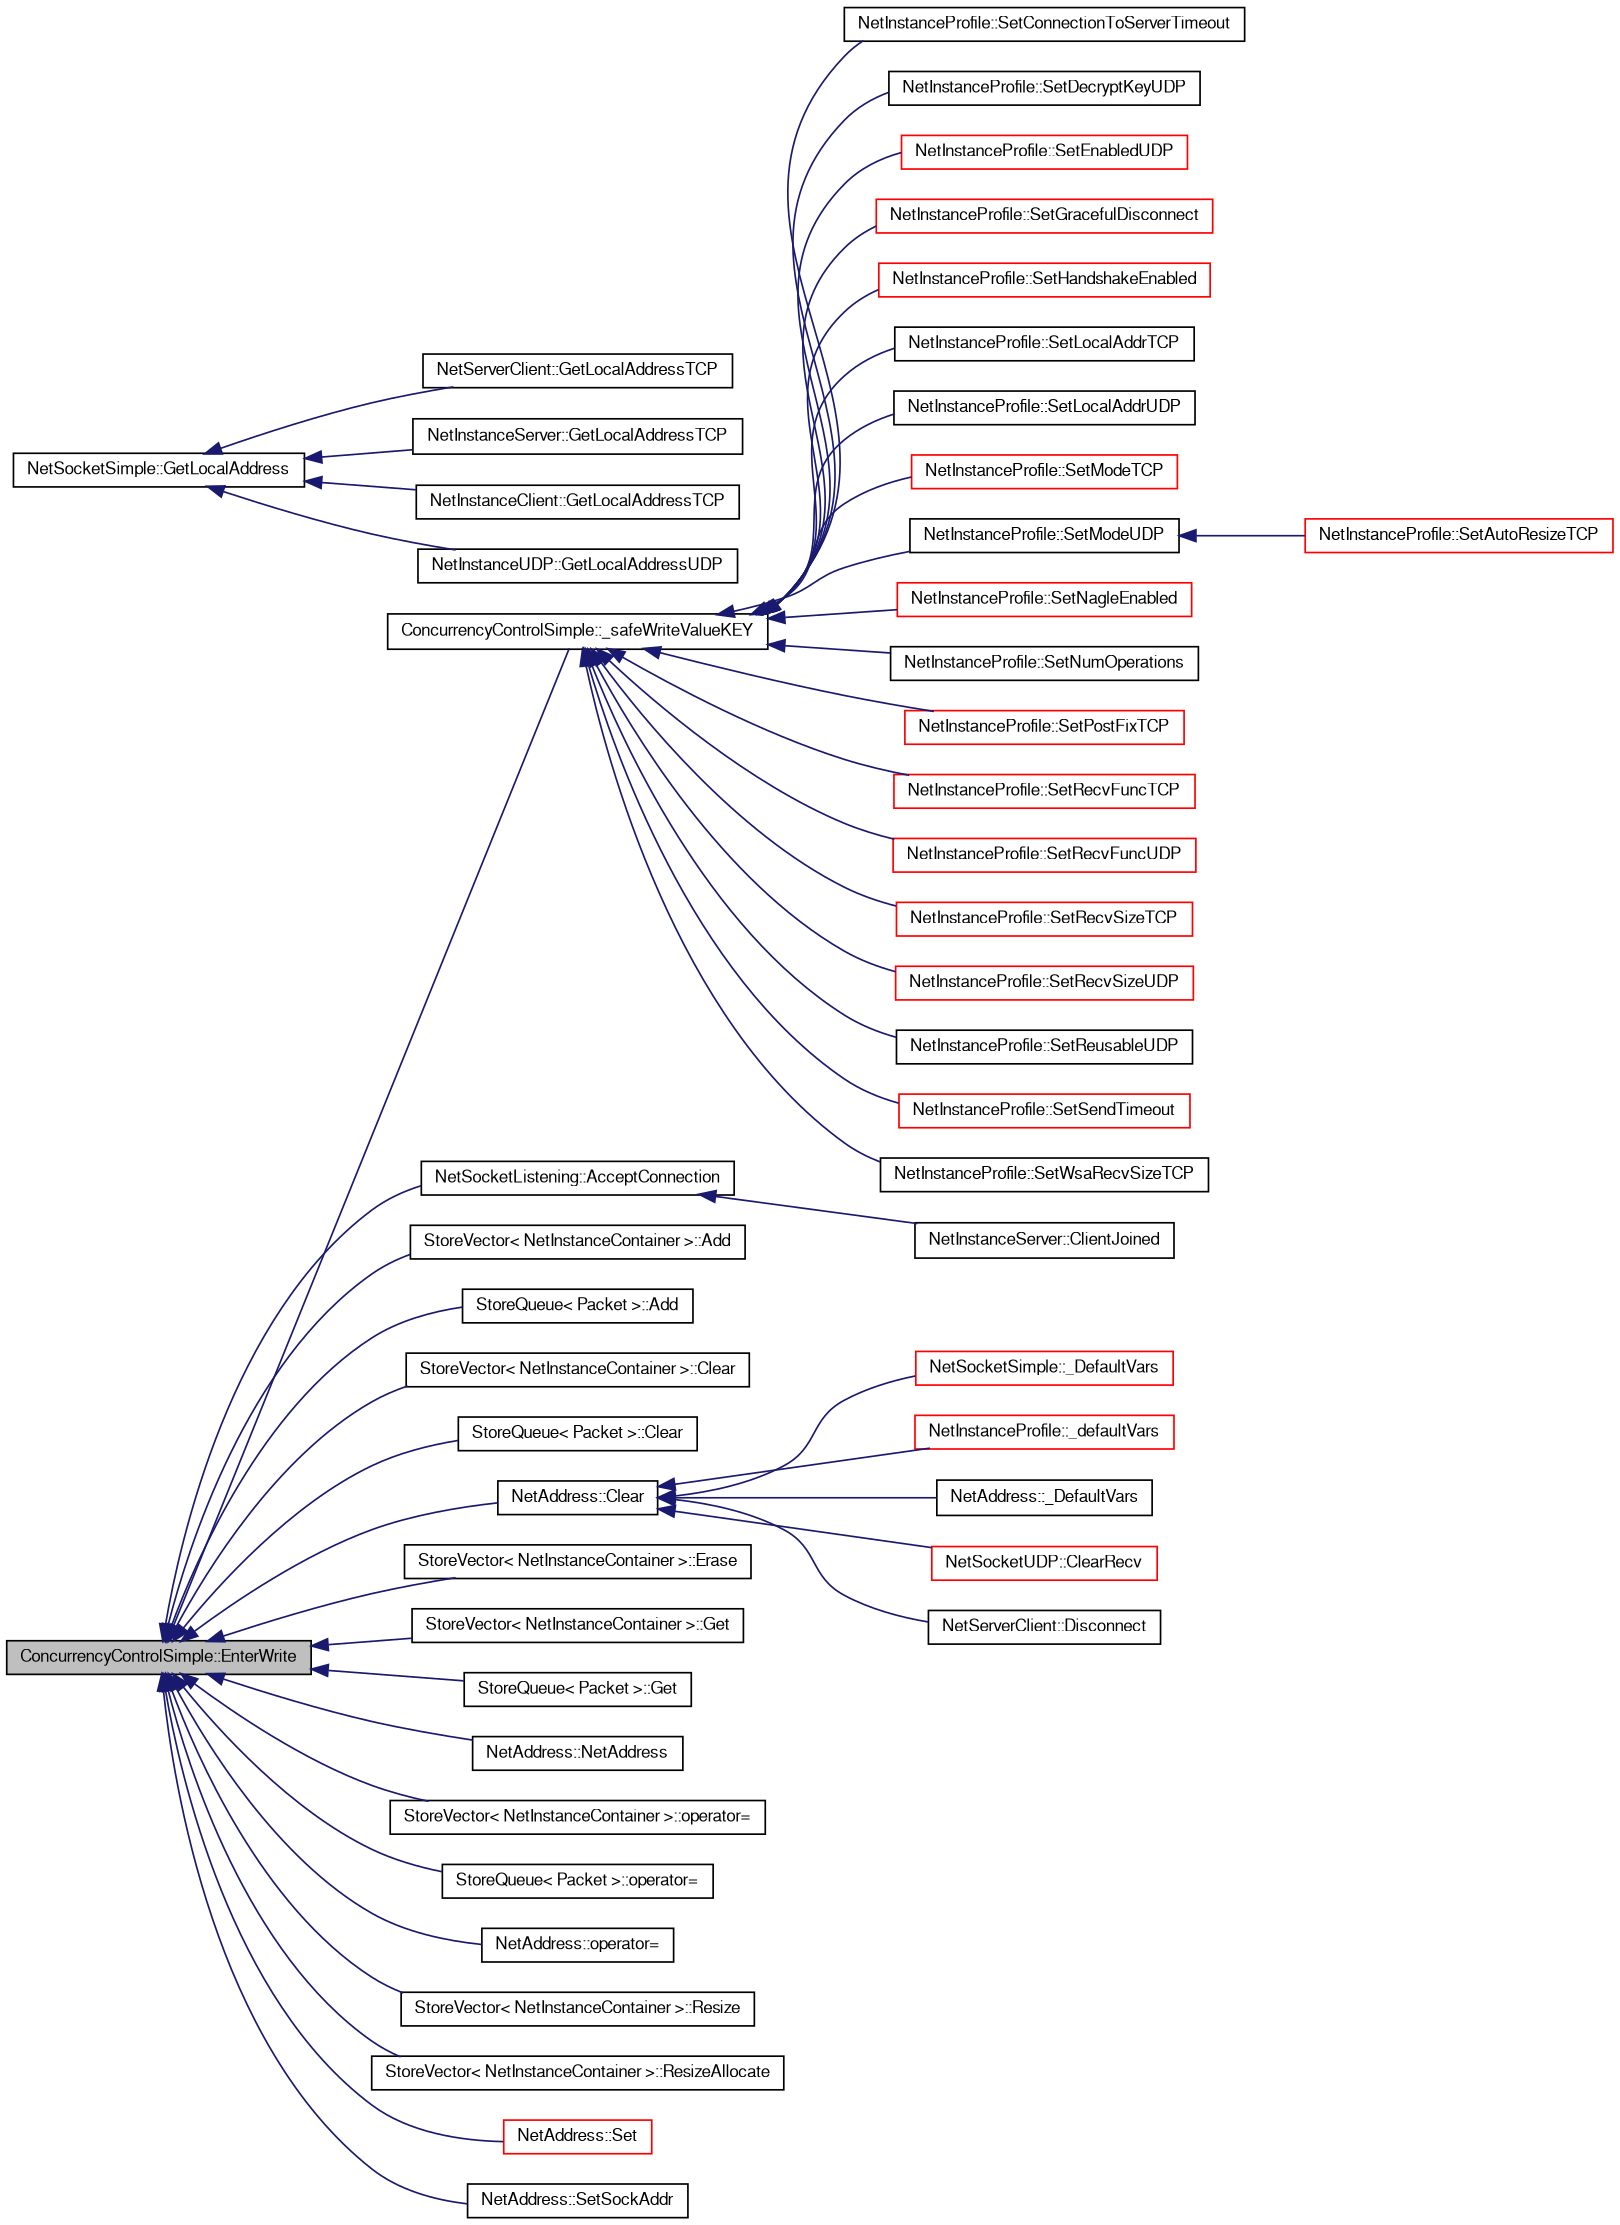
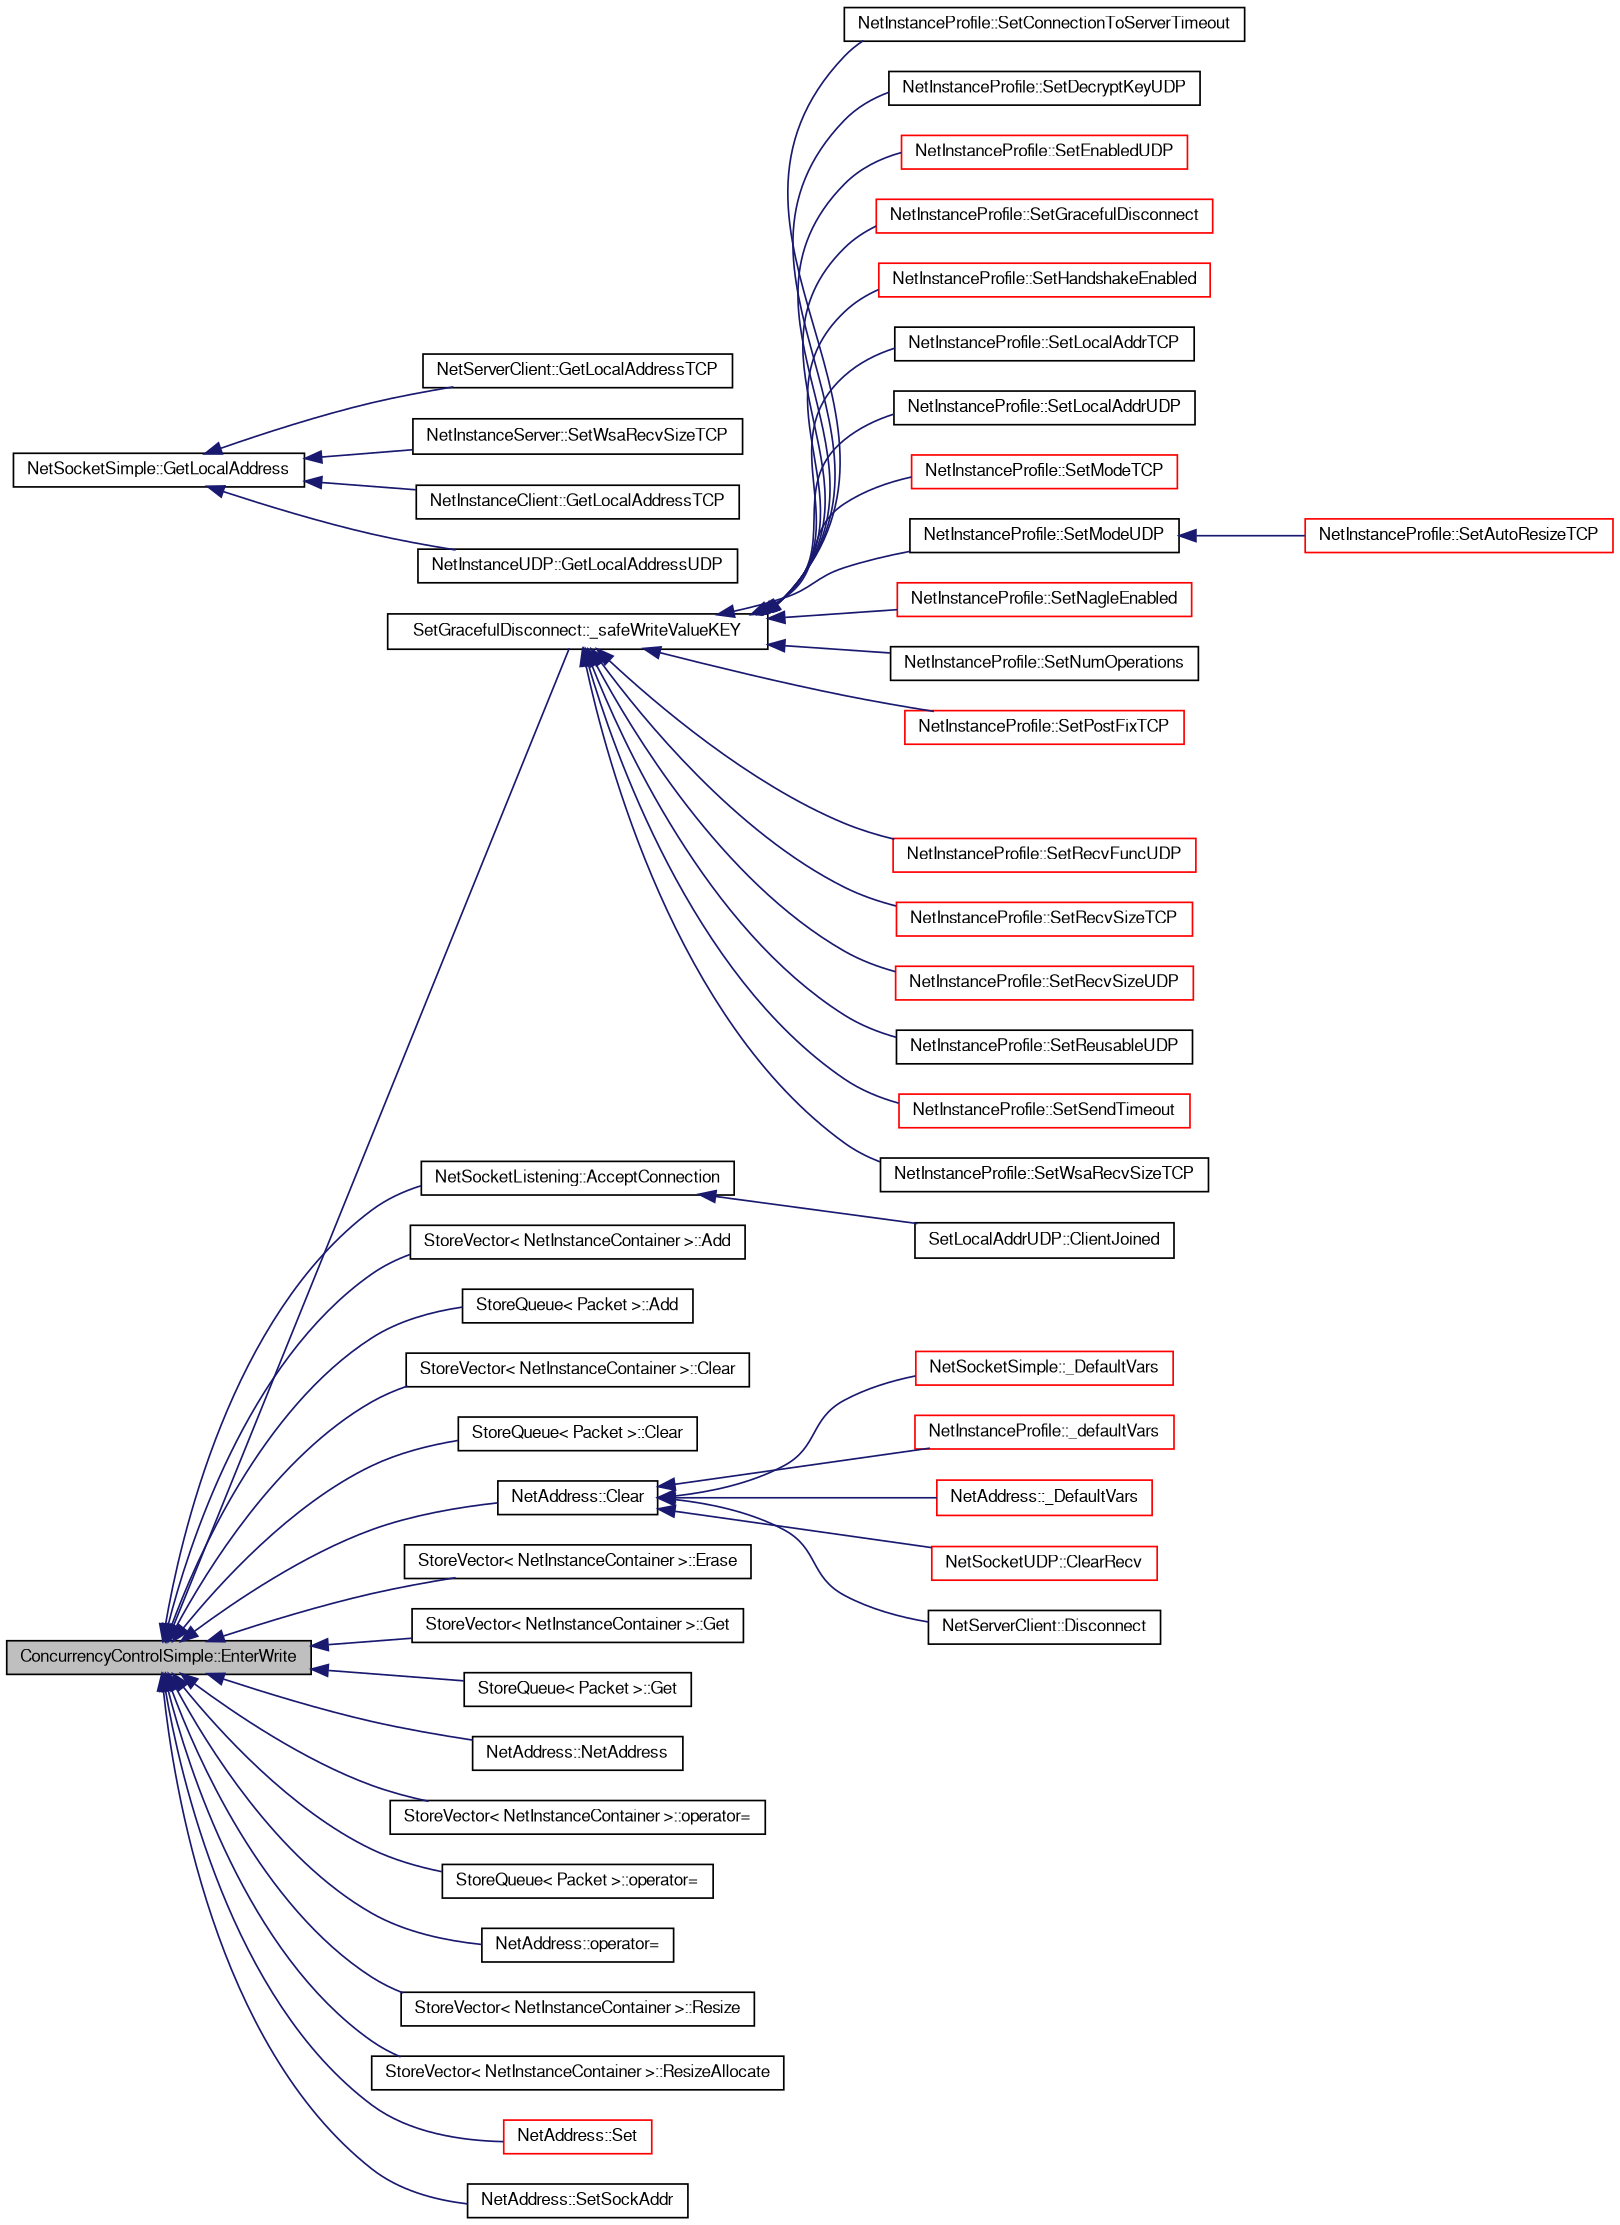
node "NetInstanceServer::GetLocalAddressTCP": label "NetInstanceServer::GetLocalAddressTCP" -> "NetInstanceServer::SetWsaRecvSizeTCP"
node "ConcurrencyControlSimple::_safeWriteValueKEY": label "ConcurrencyControlSimple::_safeWriteValueKEY" -> "SetGracefulDisconnect::_safeWriteValueKEY"
node "NetInstanceProfile::SetRecvFuncTCP": removed
node "NetInstanceServer::ClientJoined": label "NetInstanceServer::ClientJoined" -> "SetLocalAddrUDP::ClientJoined"
node "NetAddress::_DefaultVars": color black -> red
